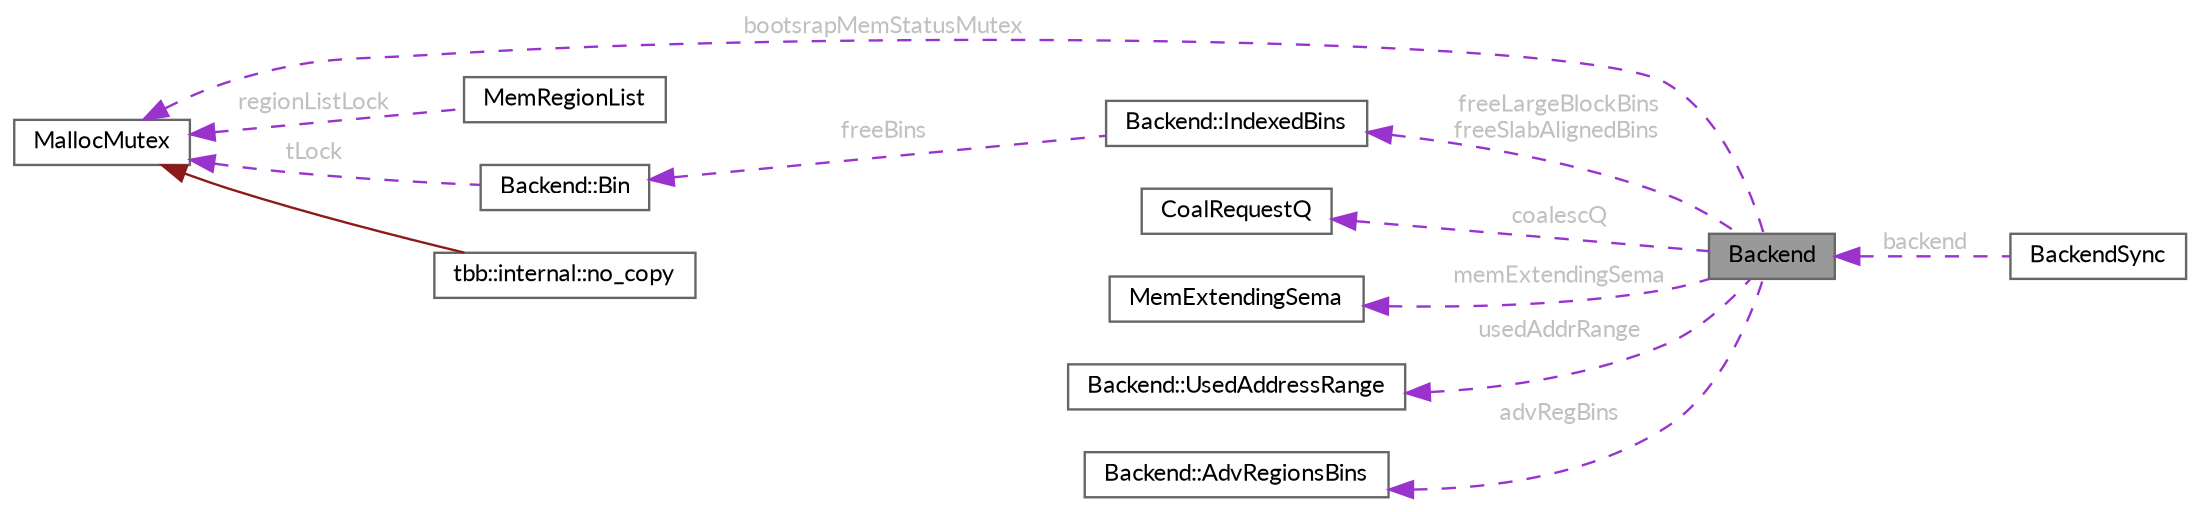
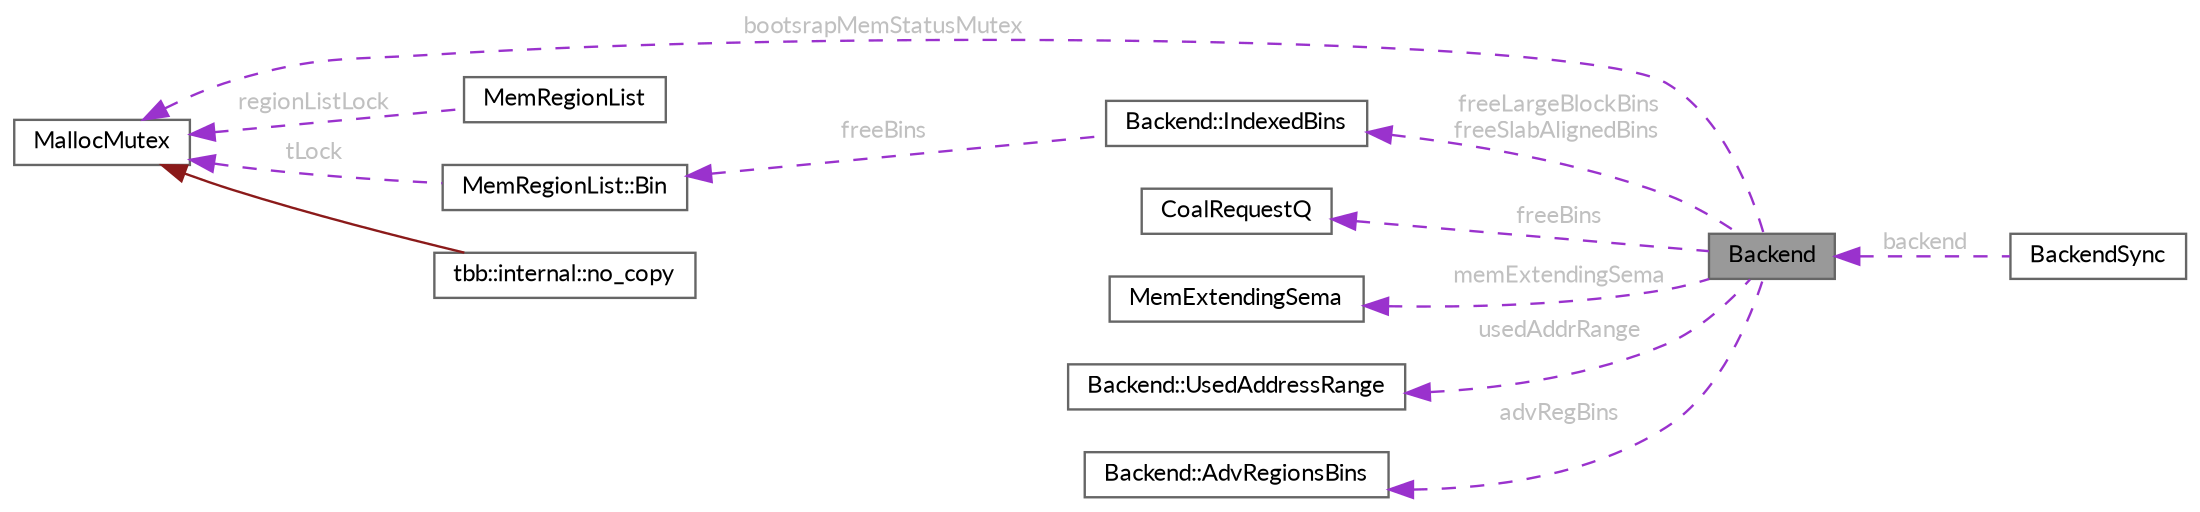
node "Backend::Bin": label "Backend::Bin" -> "MemRegionList::Bin"
edge "Backend" -> "CoalRequestQ": label " coalescQ" -> " freeBins"
